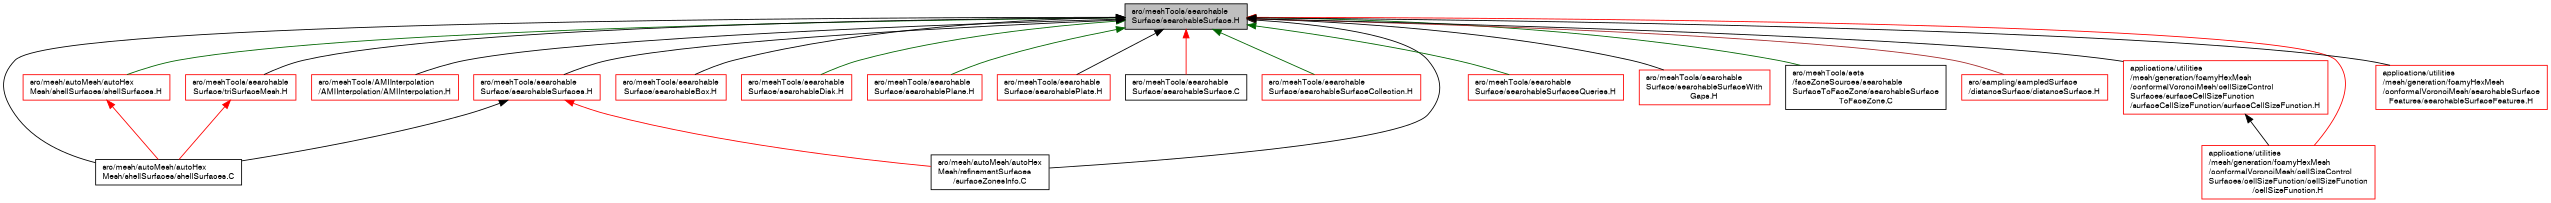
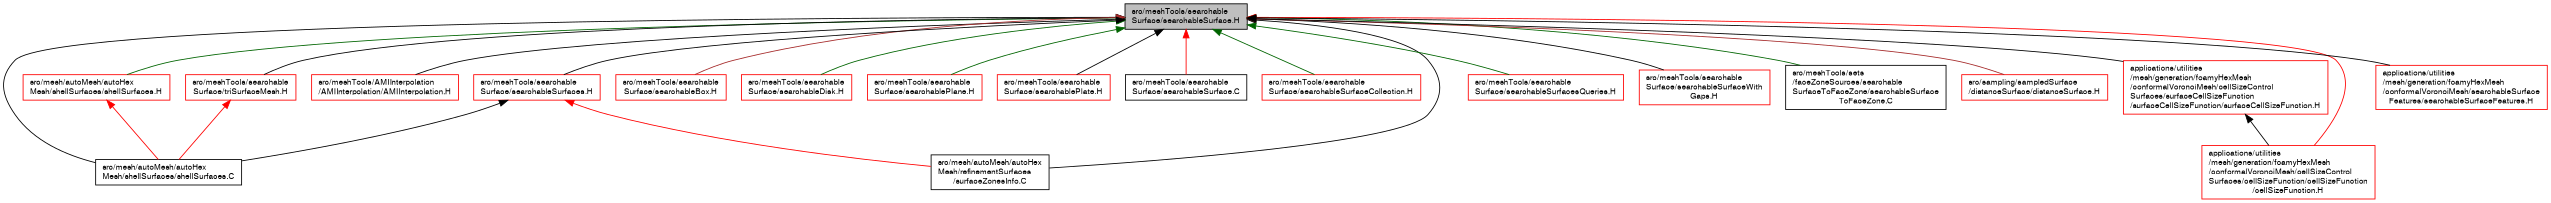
edge "src/meshTools/searchable Surface/searchableBox.H" -> "src/meshTools/searchable Surface/searchableSurface.H": color black -> brown
